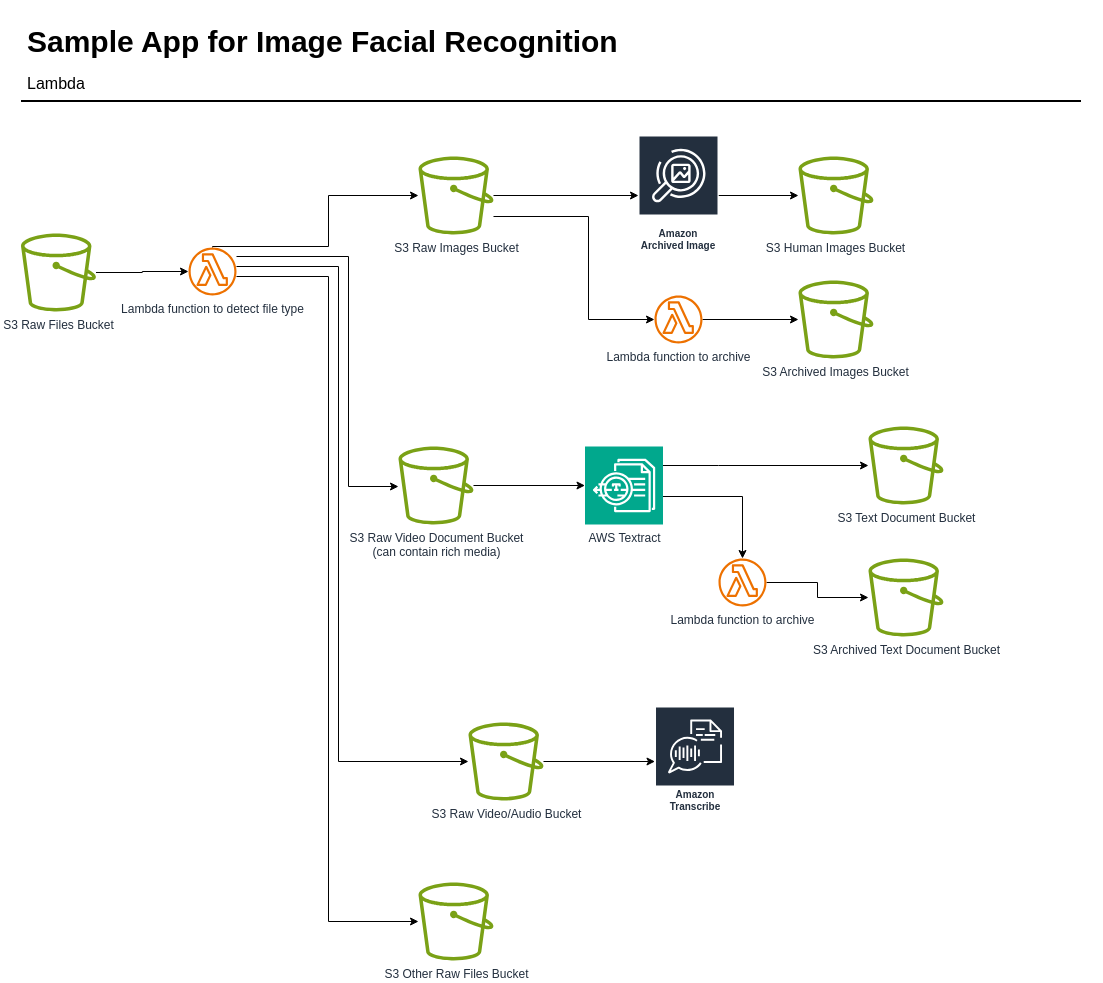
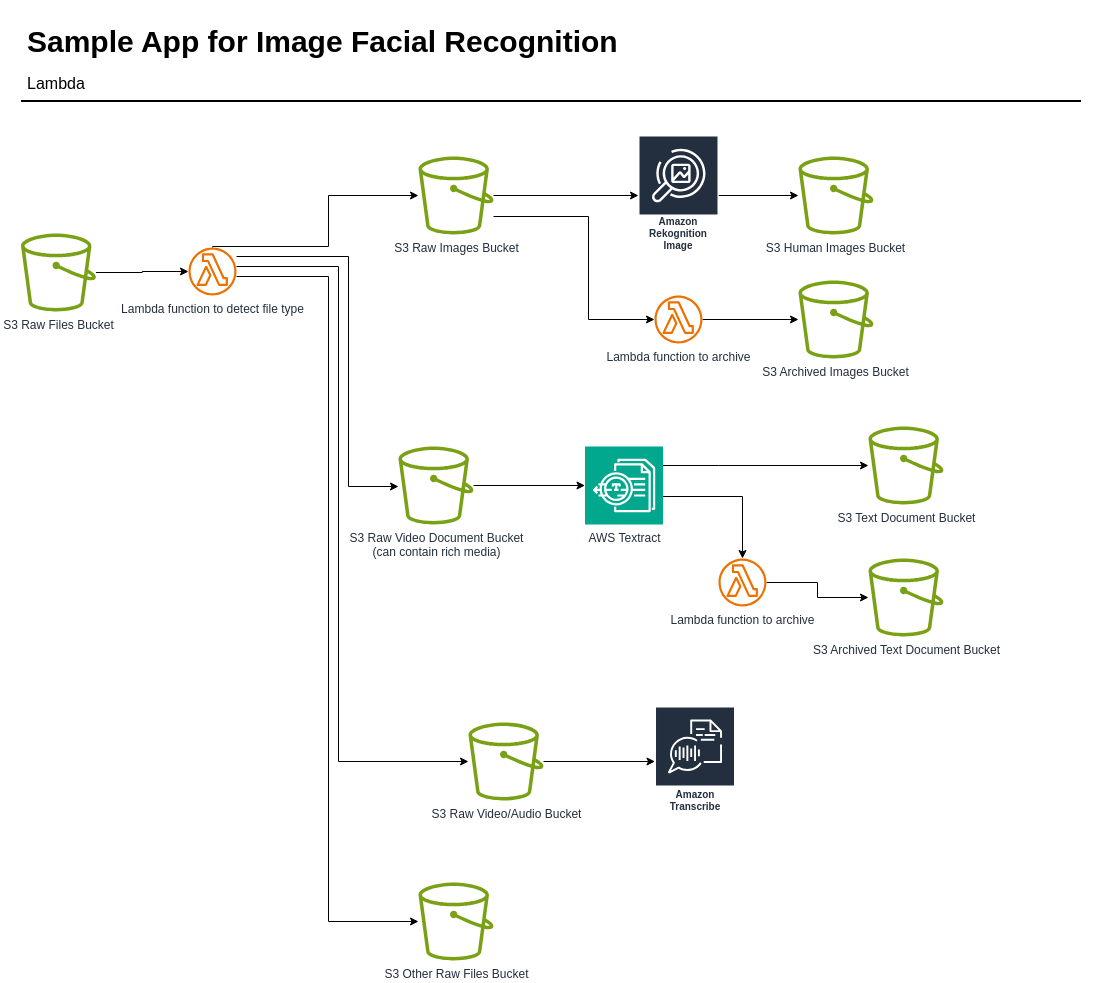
node "Amazon Archived Image": label "Amazon Archived Image" -> "Amazon Rekognition Image"
